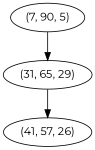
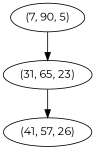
node "(31, 65, 29)": label "(31, 65, 29)" -> "(31, 65, 23)"
